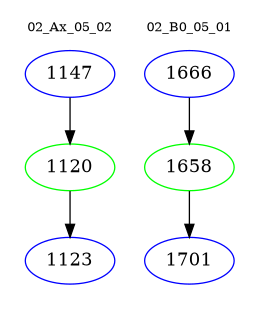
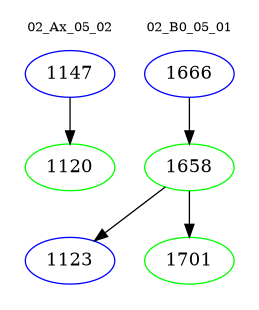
edge "1120" -> "1123": now "1658" -> "1123"
node "1701": color blue -> green
